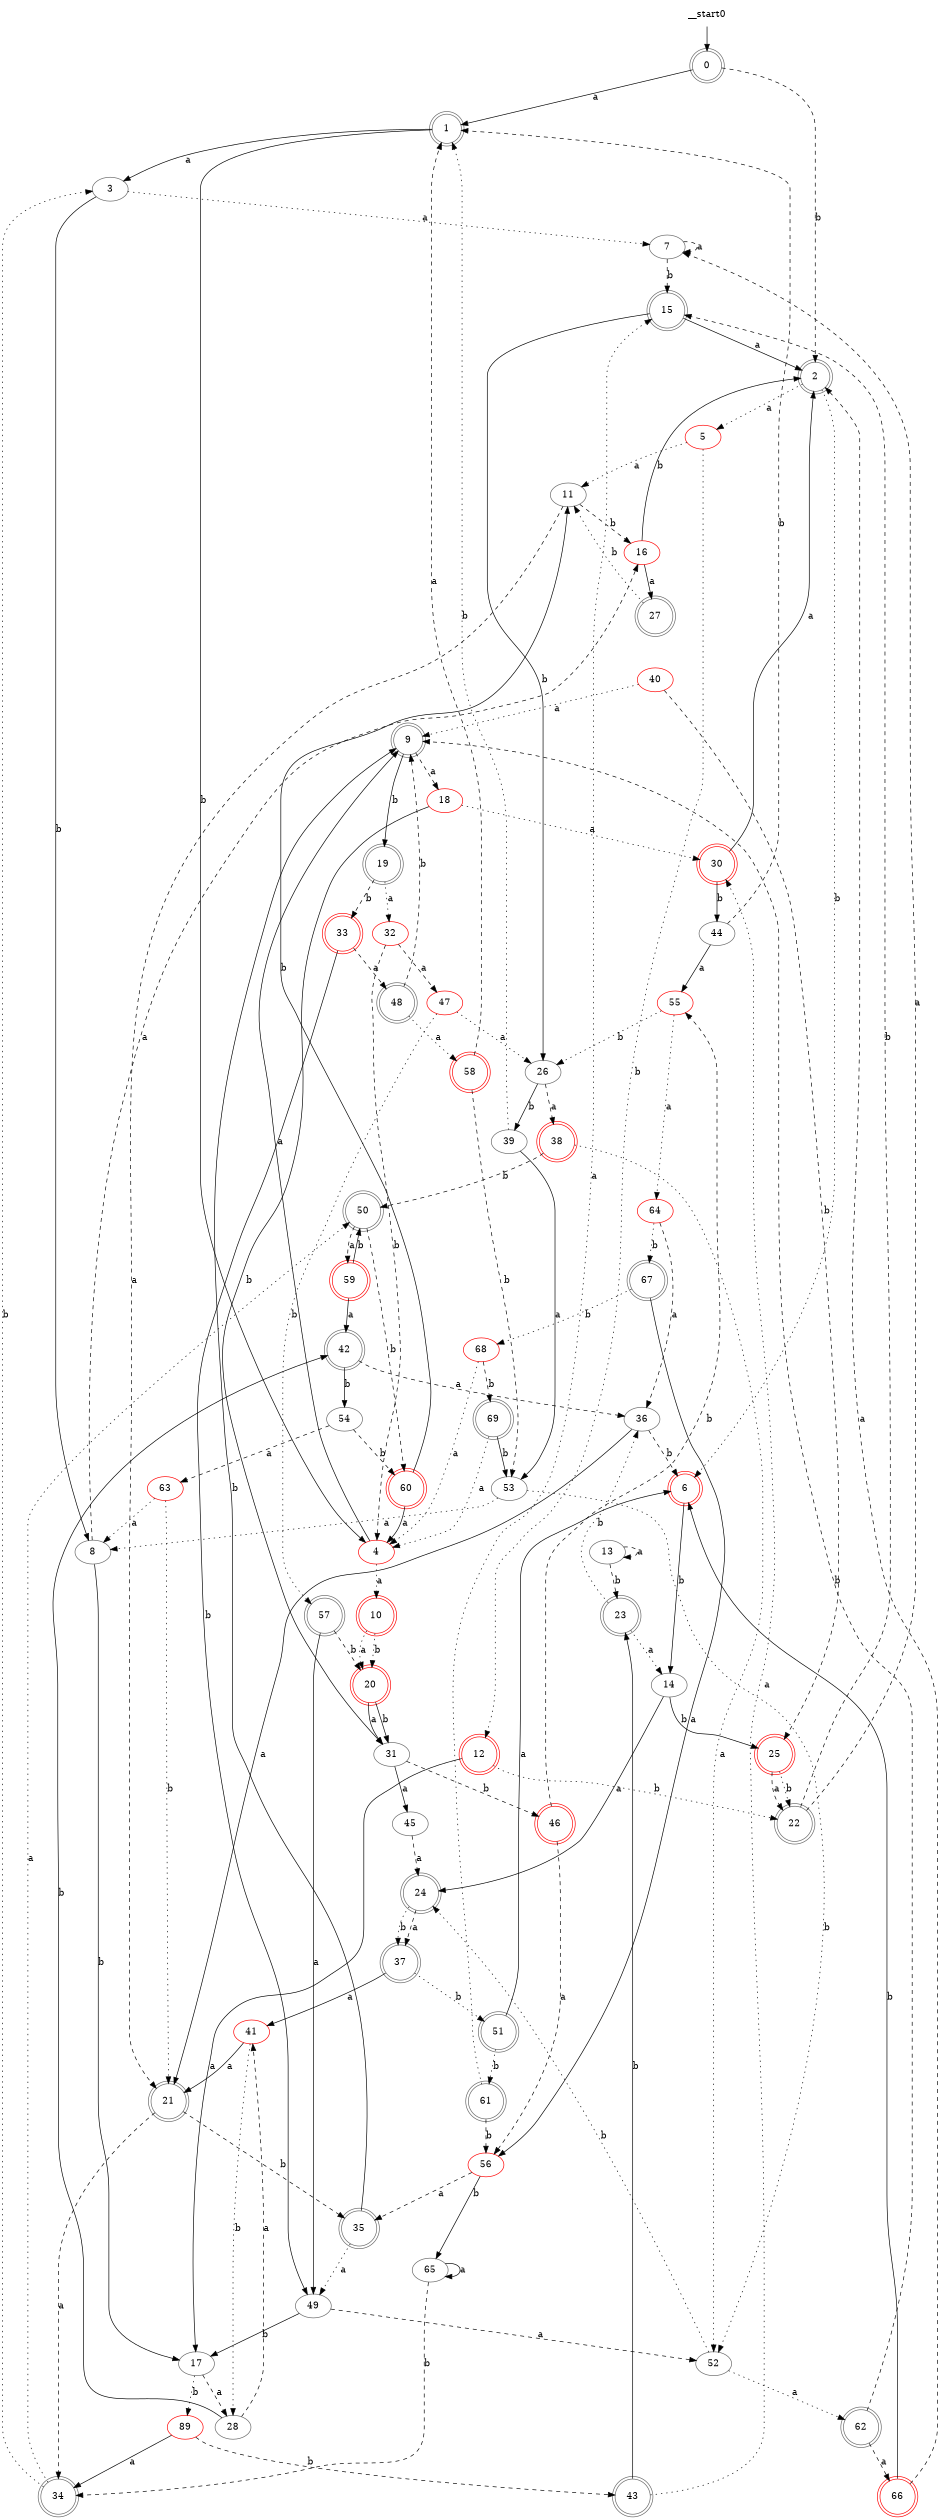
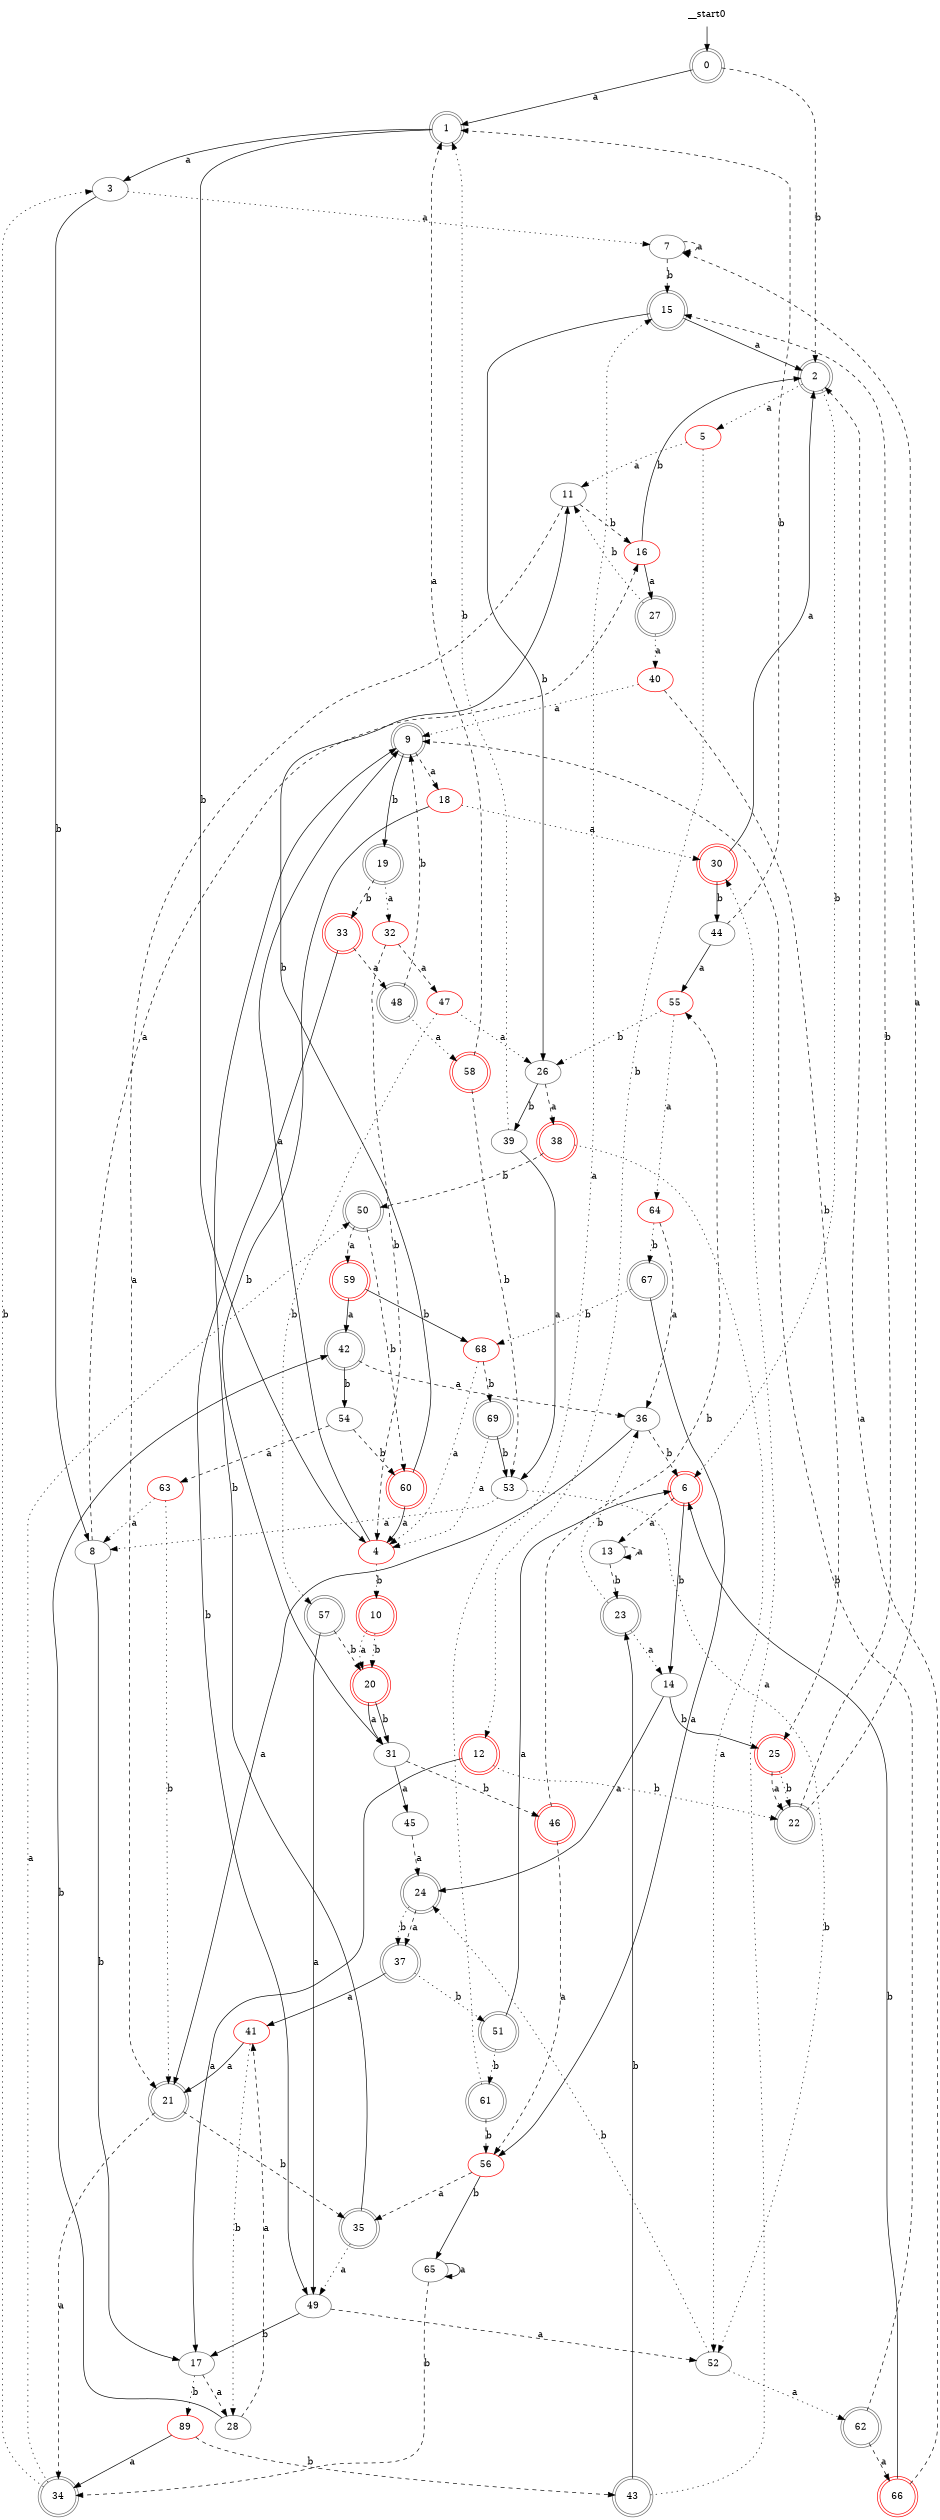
edge "27" -> "40": added, label "a"
edge "59" -> "50": now "59" -> "68"
edge "6" -> "13": added, label "a"
edge "4" -> "10": label "a" -> "b"
